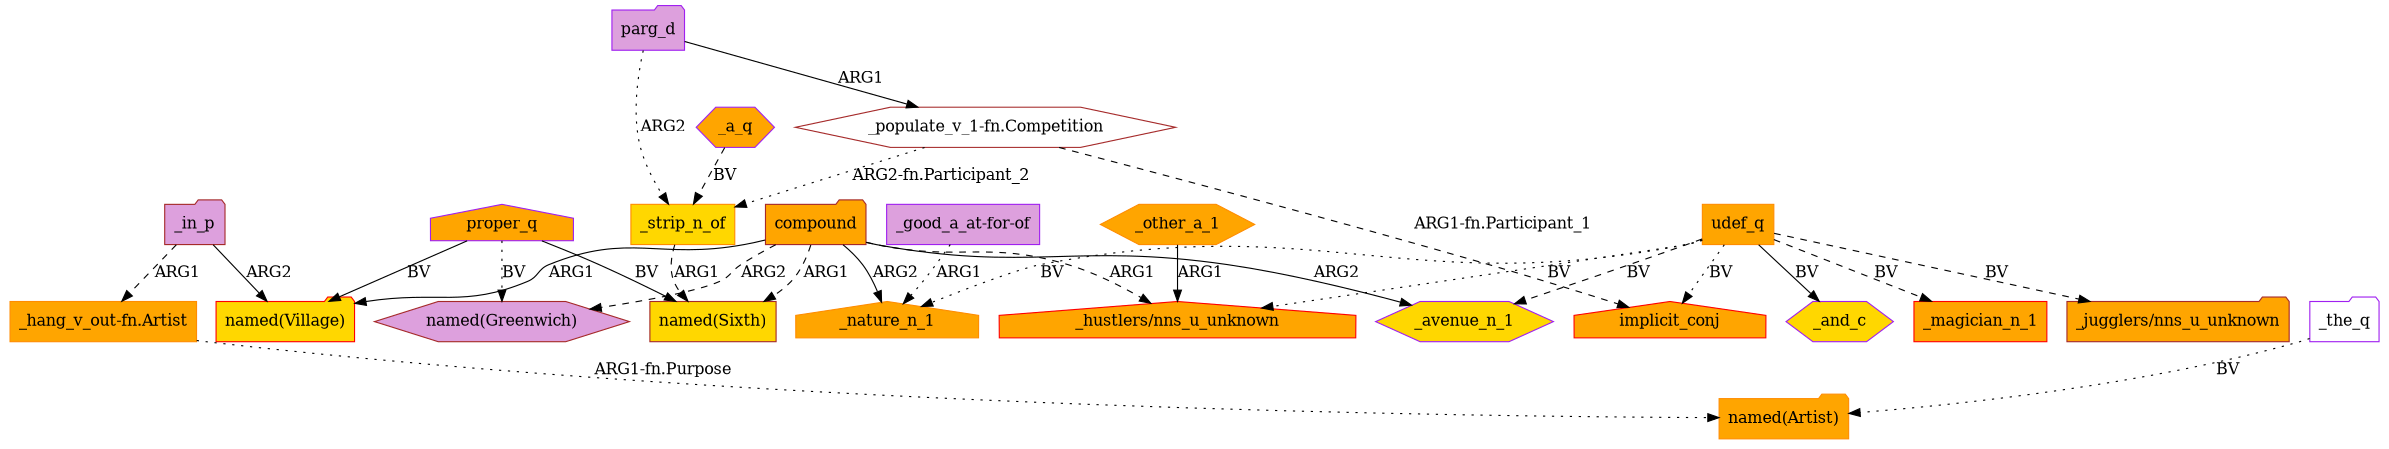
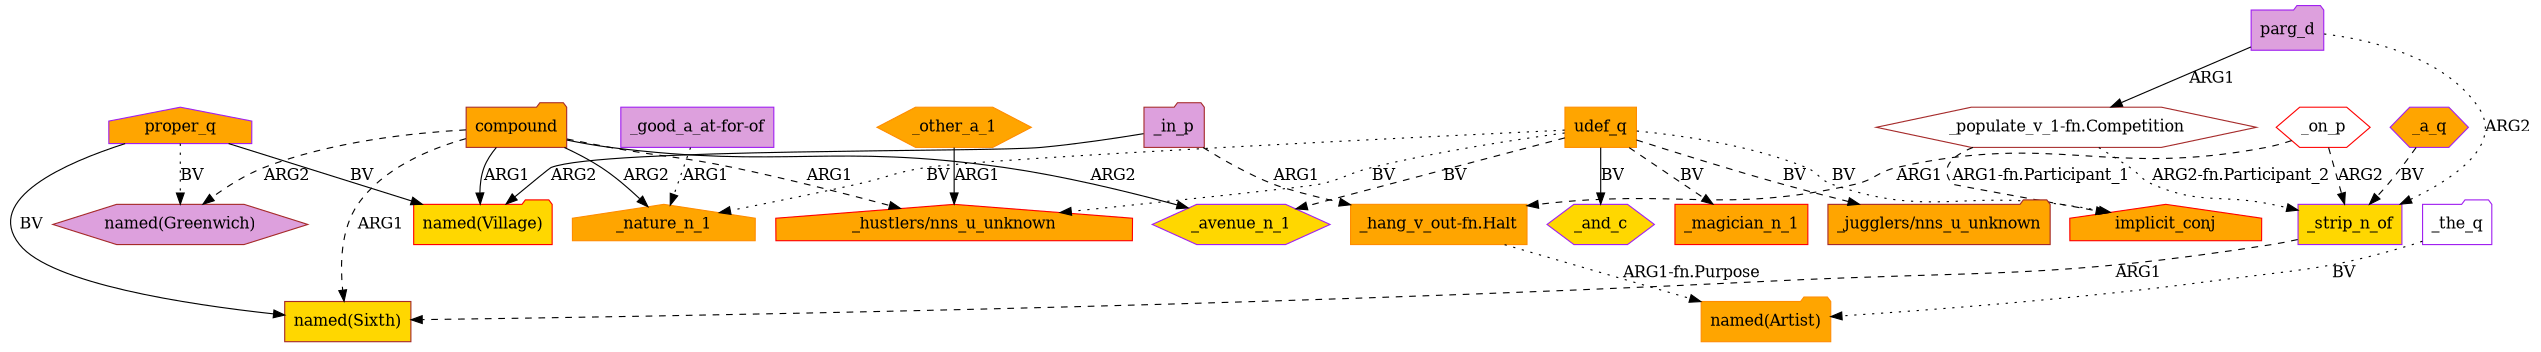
node "_on_p": added
node "_strip_n_of": color darkorange -> purple
node "_hang_v_out-fn.Artist": label "_hang_v_out-fn.Artist" -> "_hang_v_out-fn.Halt"
